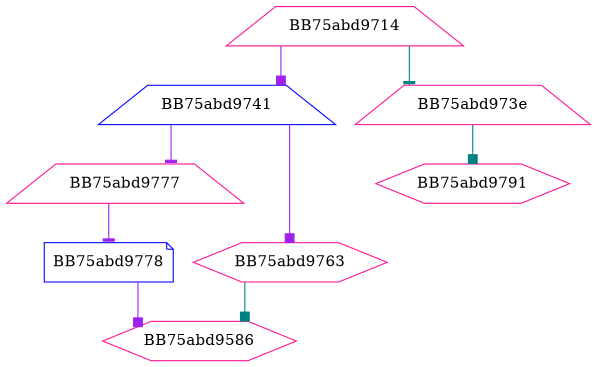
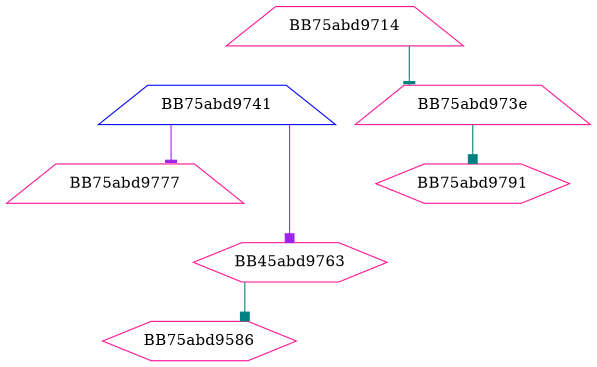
edge "BB75abd9714" -> "BB75abd9741": removed
node "BB75abd9778": removed
node "BB75abd9763": label "BB75abd9763" -> "BB45abd9763"
